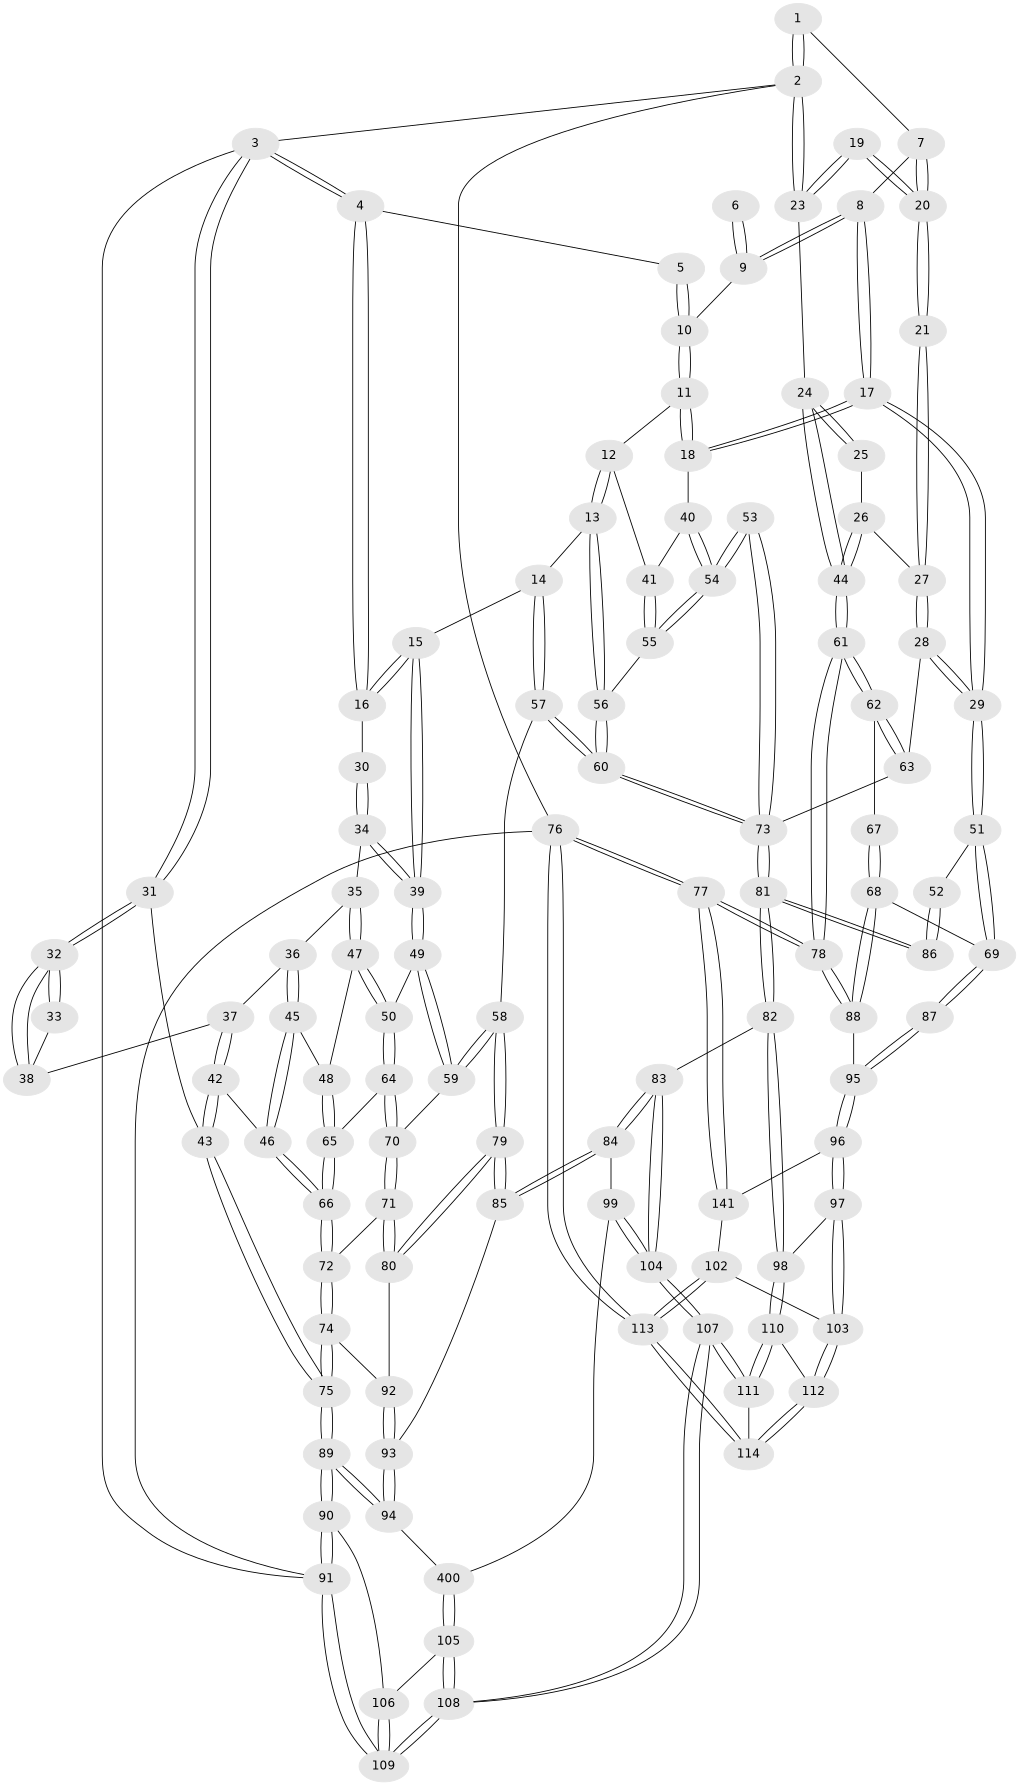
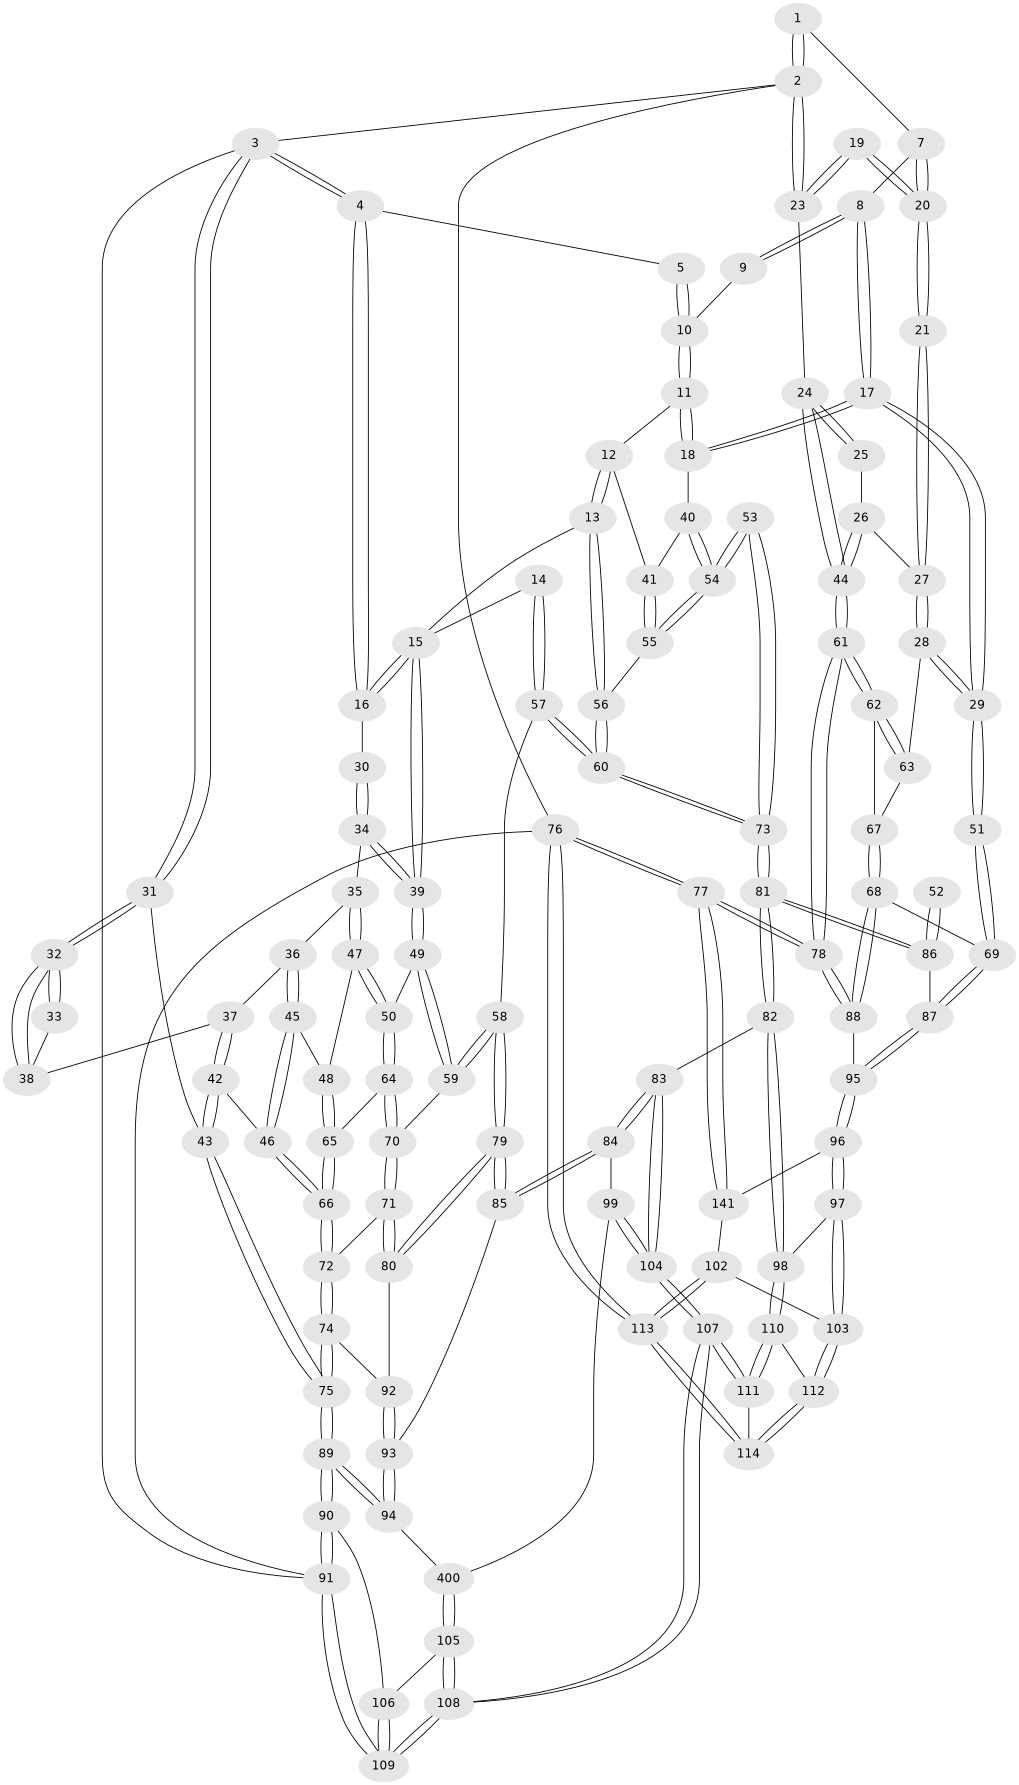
node "6": removed
edge "13" -- "14": now "13" -- "15"
edge "63" -- "73": now "63" -- "67"
edge "51" -- "52": removed
edge "86" -- "87": added
